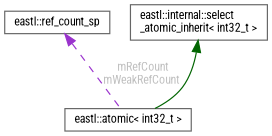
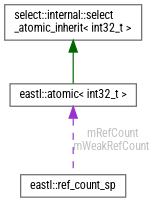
node "eastl::internal::select _atomic_inherit< int32_t >": label "eastl::internal::select _atomic_inherit< int32_t >" -> "select::internal::select _atomic_inherit< int32_t >"
edge "eastl::atomic< int32_t >" -> "eastl::ref_count_sp": reversed
